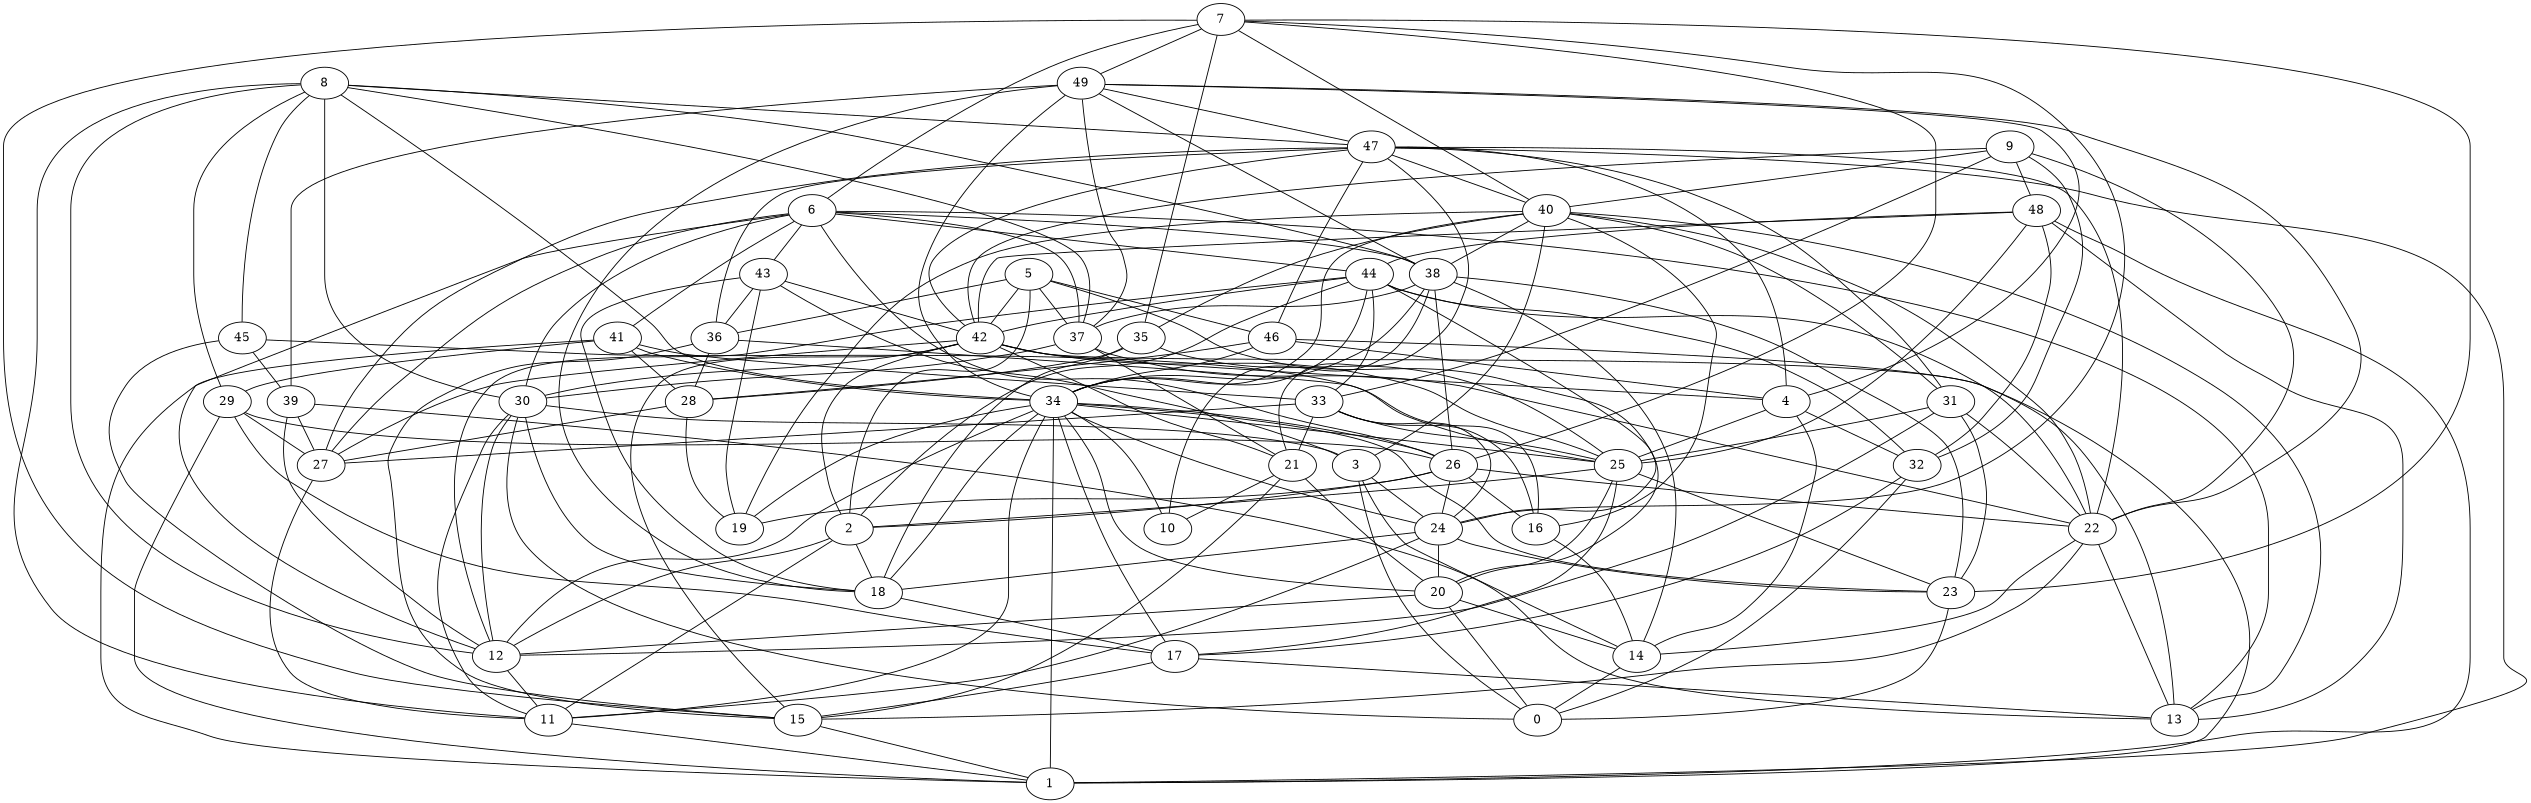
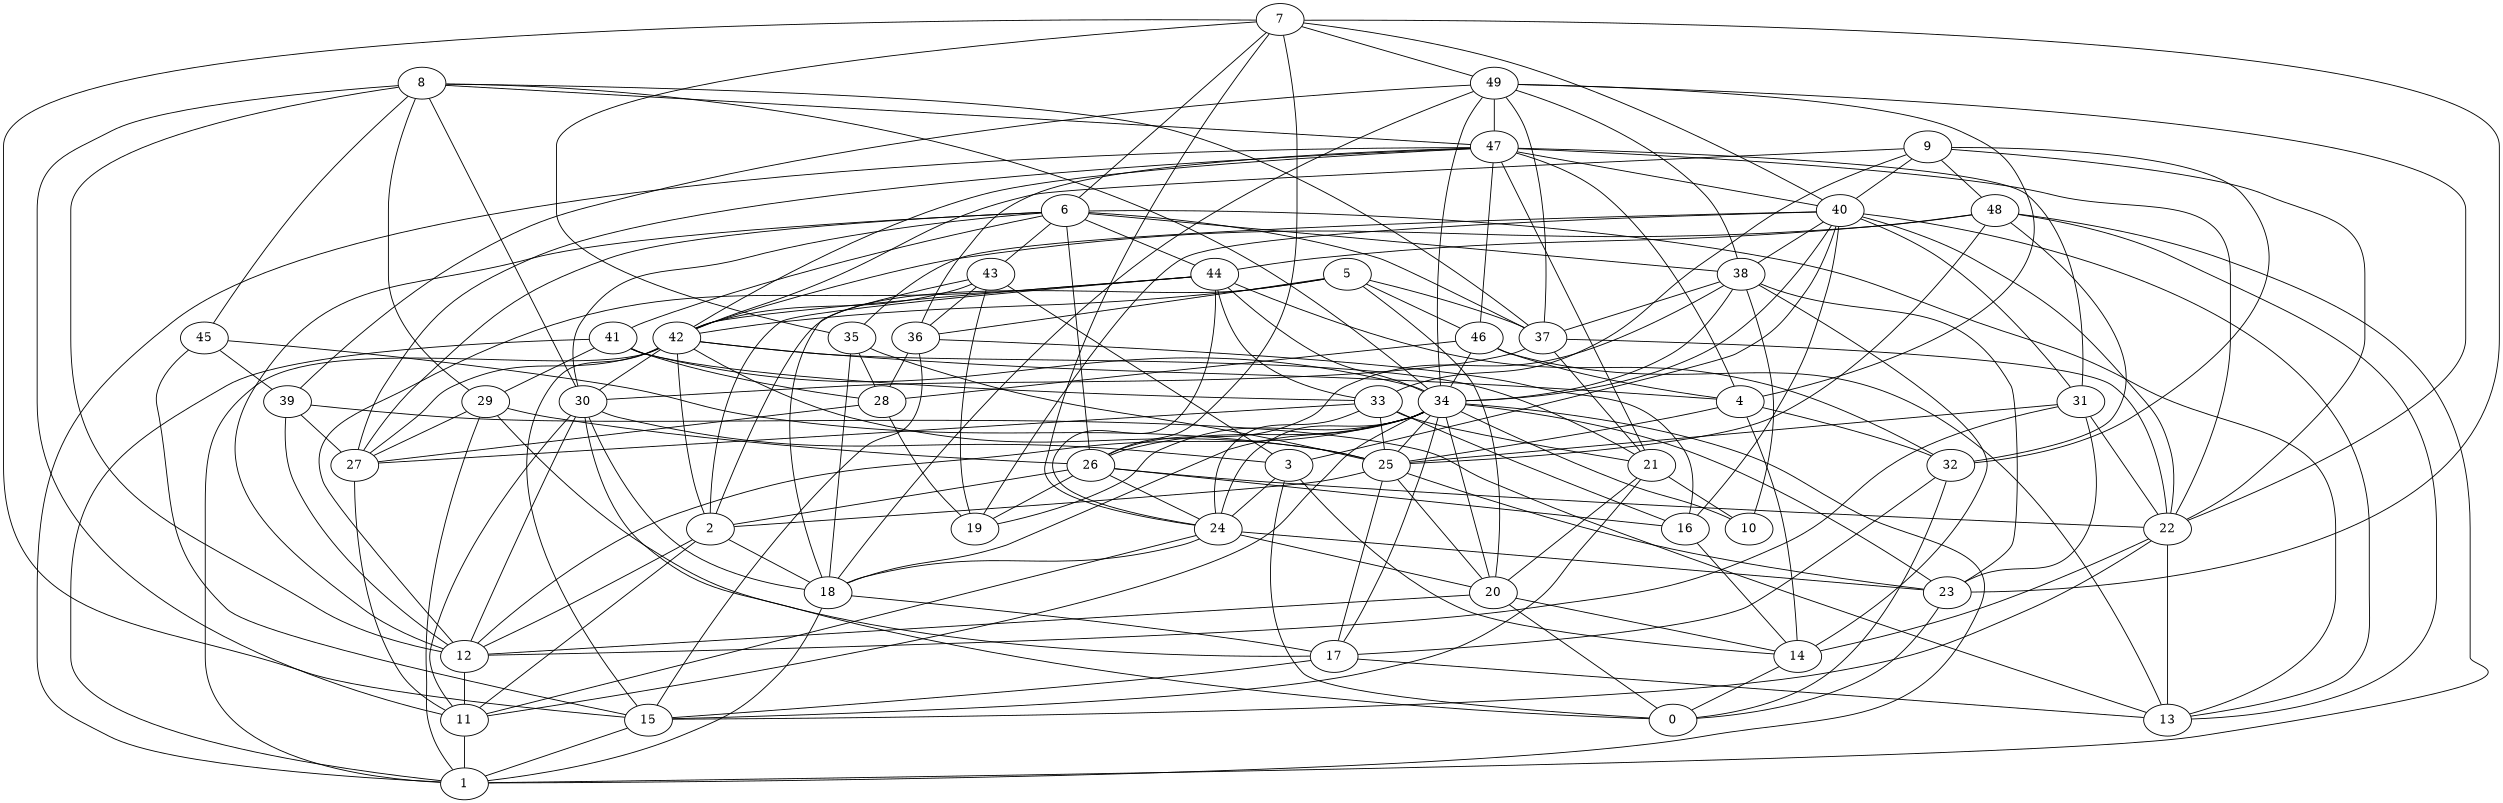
edge "8" -- "38": removed
edge "44" -- "22": removed
edge "18" -- "1": added
